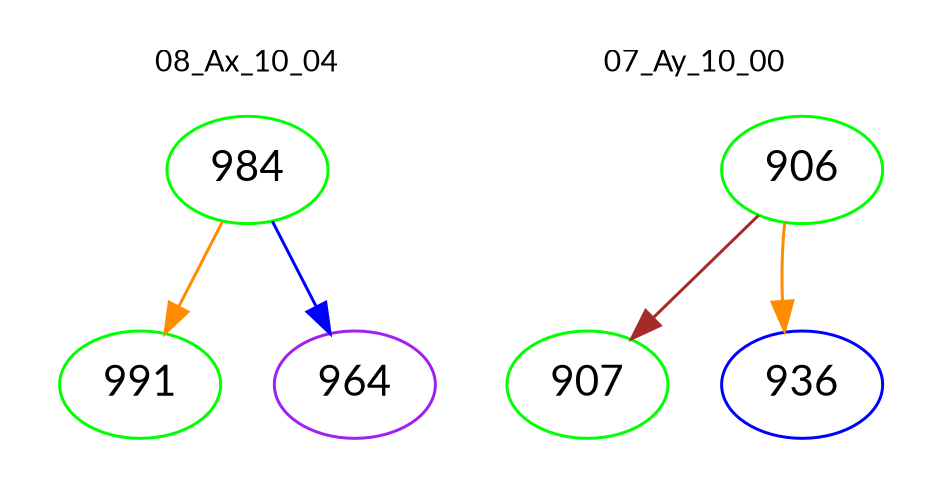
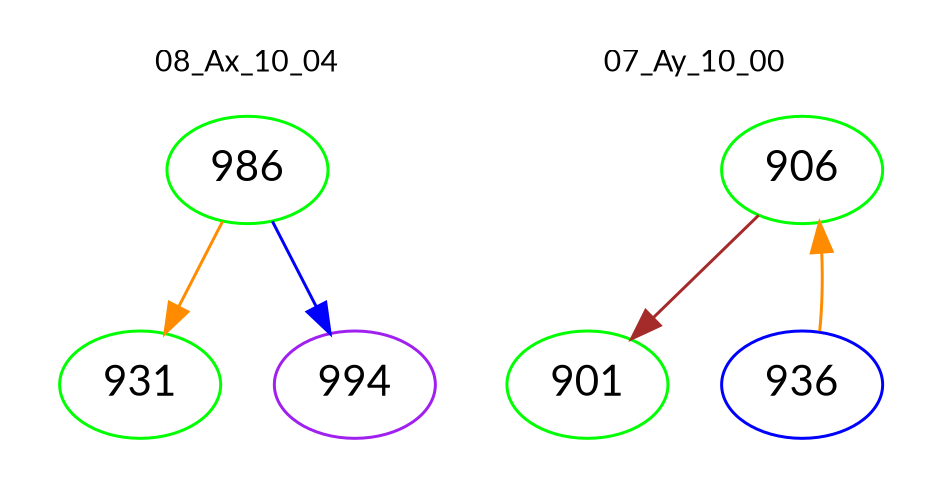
node "984": label "984" -> "986"
edge "906" -> "936": reversed
node "991": label "991" -> "931"
node "964": label "964" -> "994"
node "907": label "907" -> "901"
